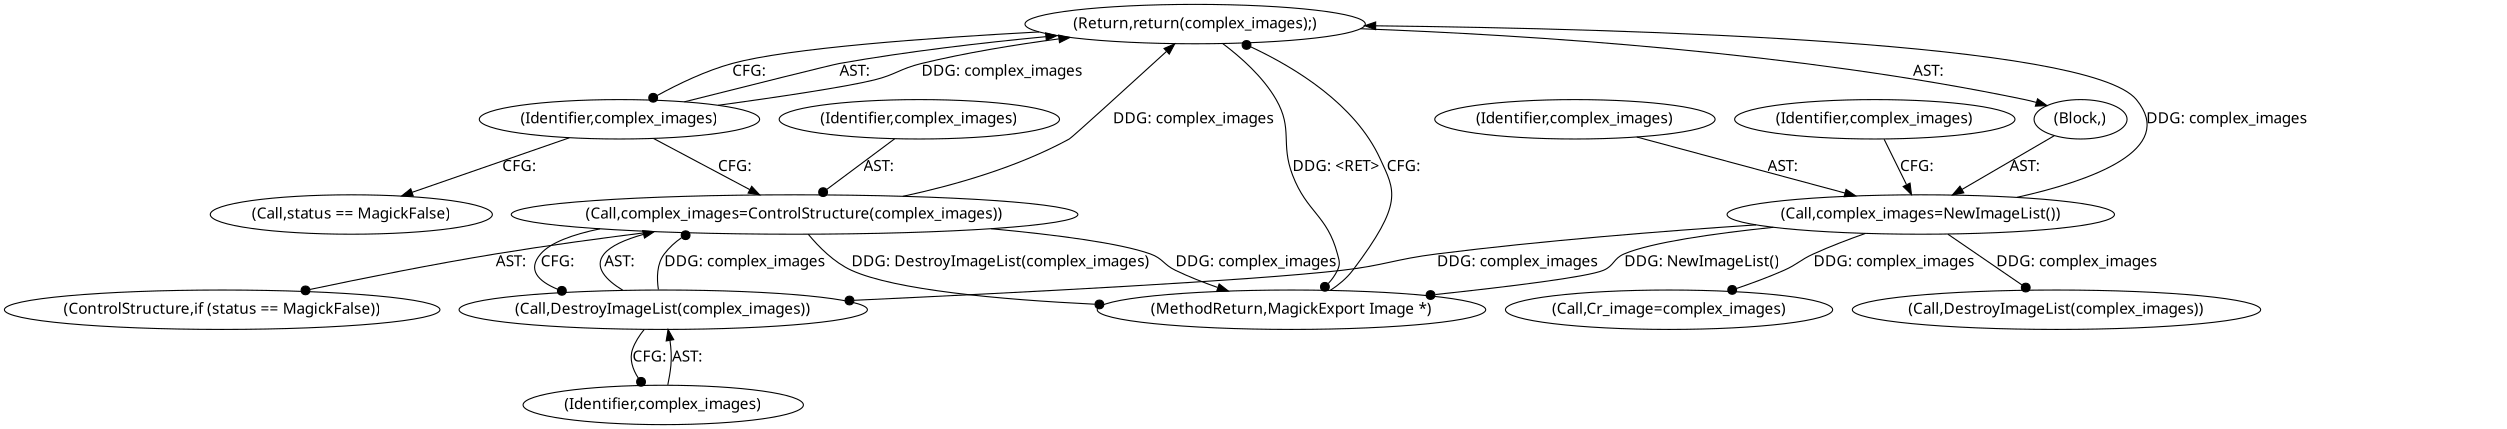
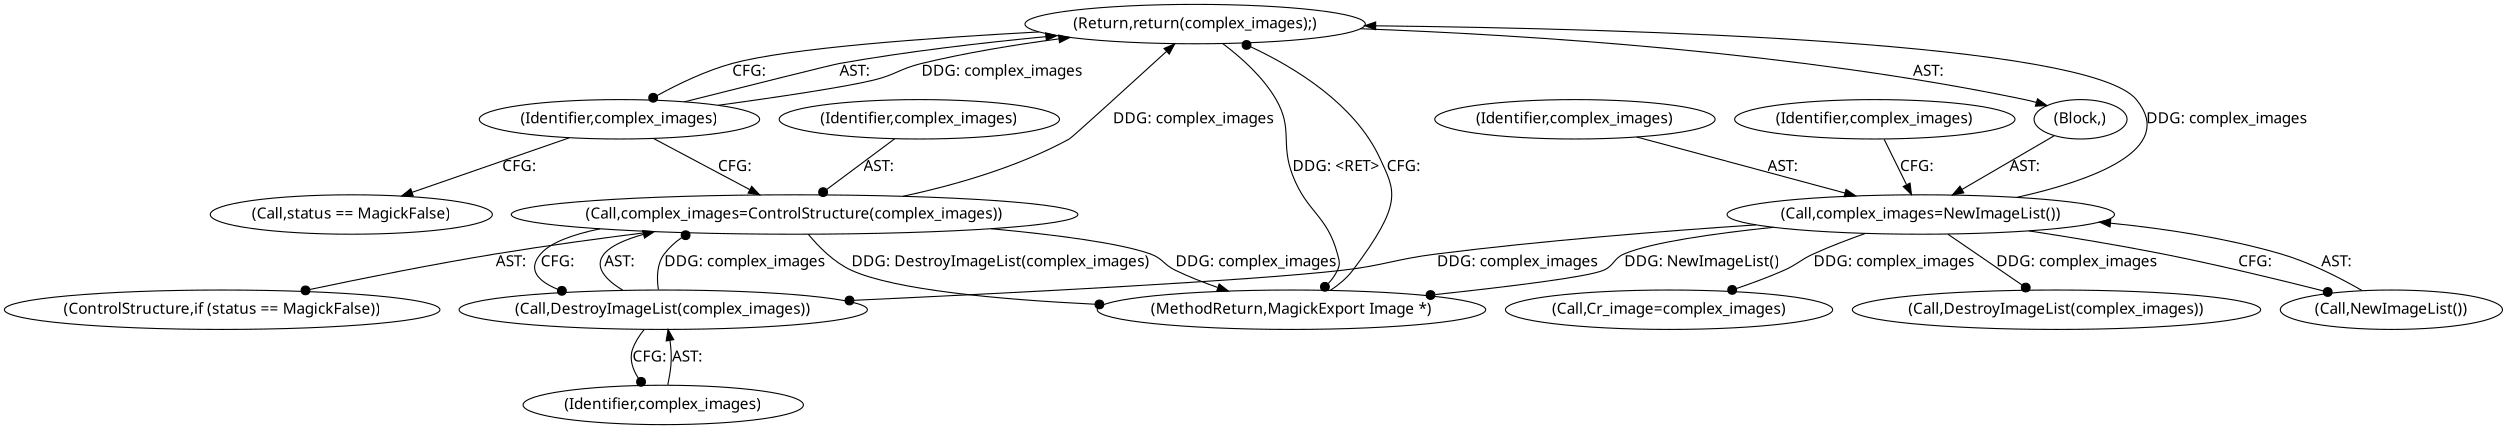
node "(Call,NewImageList())": added
